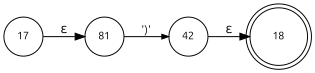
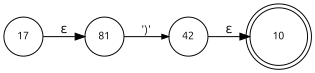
node "18": label "18" -> "10"
